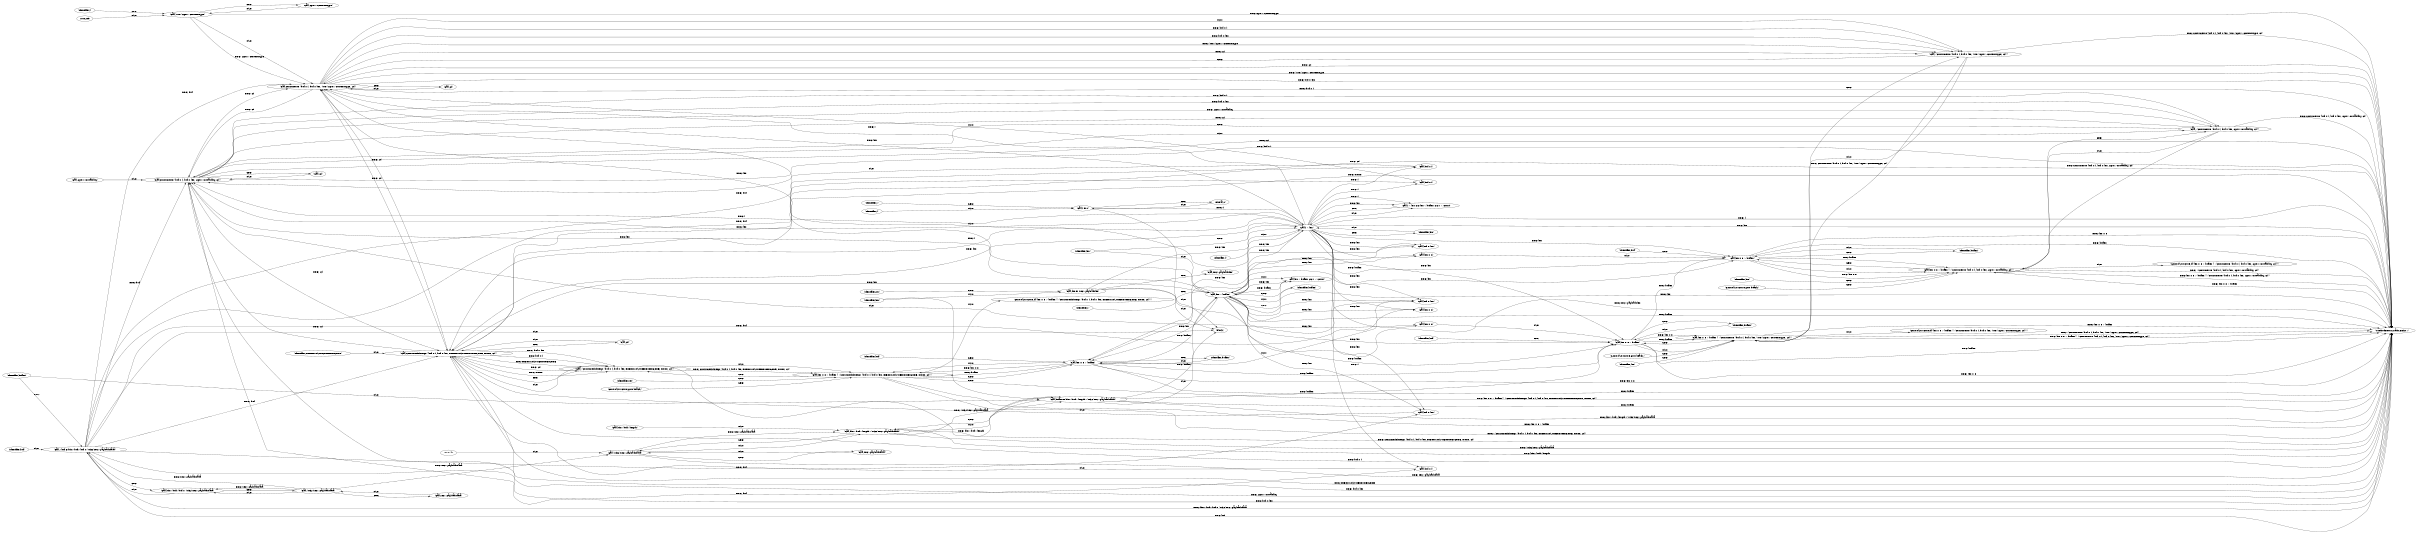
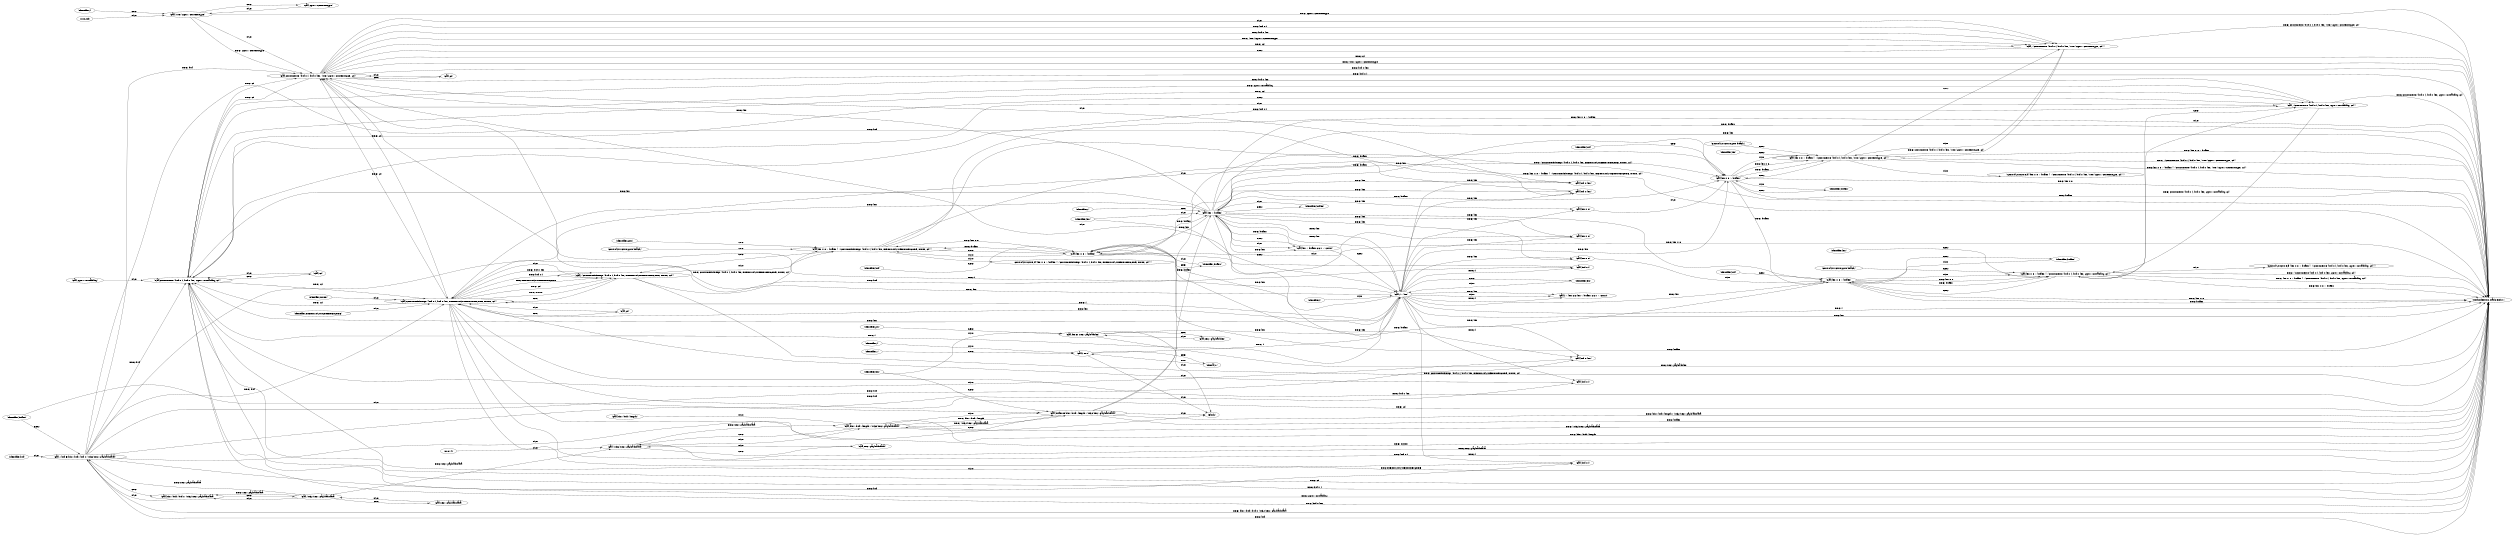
edge "(Literal,0)" -> "(Call,i = 0)": label "AST: " -> "BIN: "
edge "(Call,i < len && len < buflen && r < count)" -> "(Call,i < len)": now "(Call,len < buflen && r < count)" -> "(Call,i < len)"
node "(Identifier,NULL)": added
edge "(Call,sec->payload_len)" -> "(Call,len =  sec->payload_len)": added, label "AST:"
node "(Identifier,ret)": label "(Identifier,ret)" -> "(Identifier,goto)"
